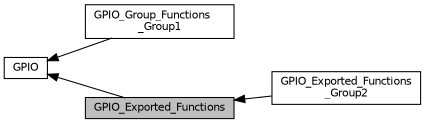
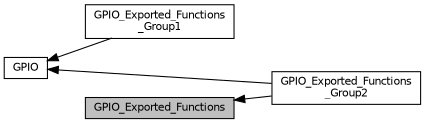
node "GPIO_Group_Functions _Group1": label "GPIO_Group_Functions _Group1" -> "GPIO_Exported_Functions _Group1"
edge "GPIO_Exported_Functions" -> "GPIO": now "GPIO_Exported_Functions _Group2" -> "GPIO"
